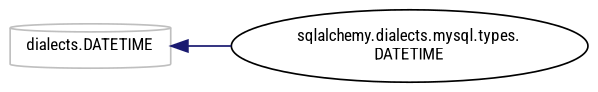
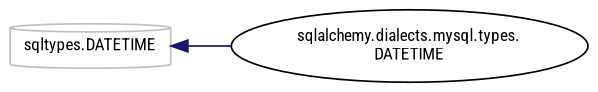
node "dialects.DATETIME": label "dialects.DATETIME" -> "sqltypes.DATETIME"
